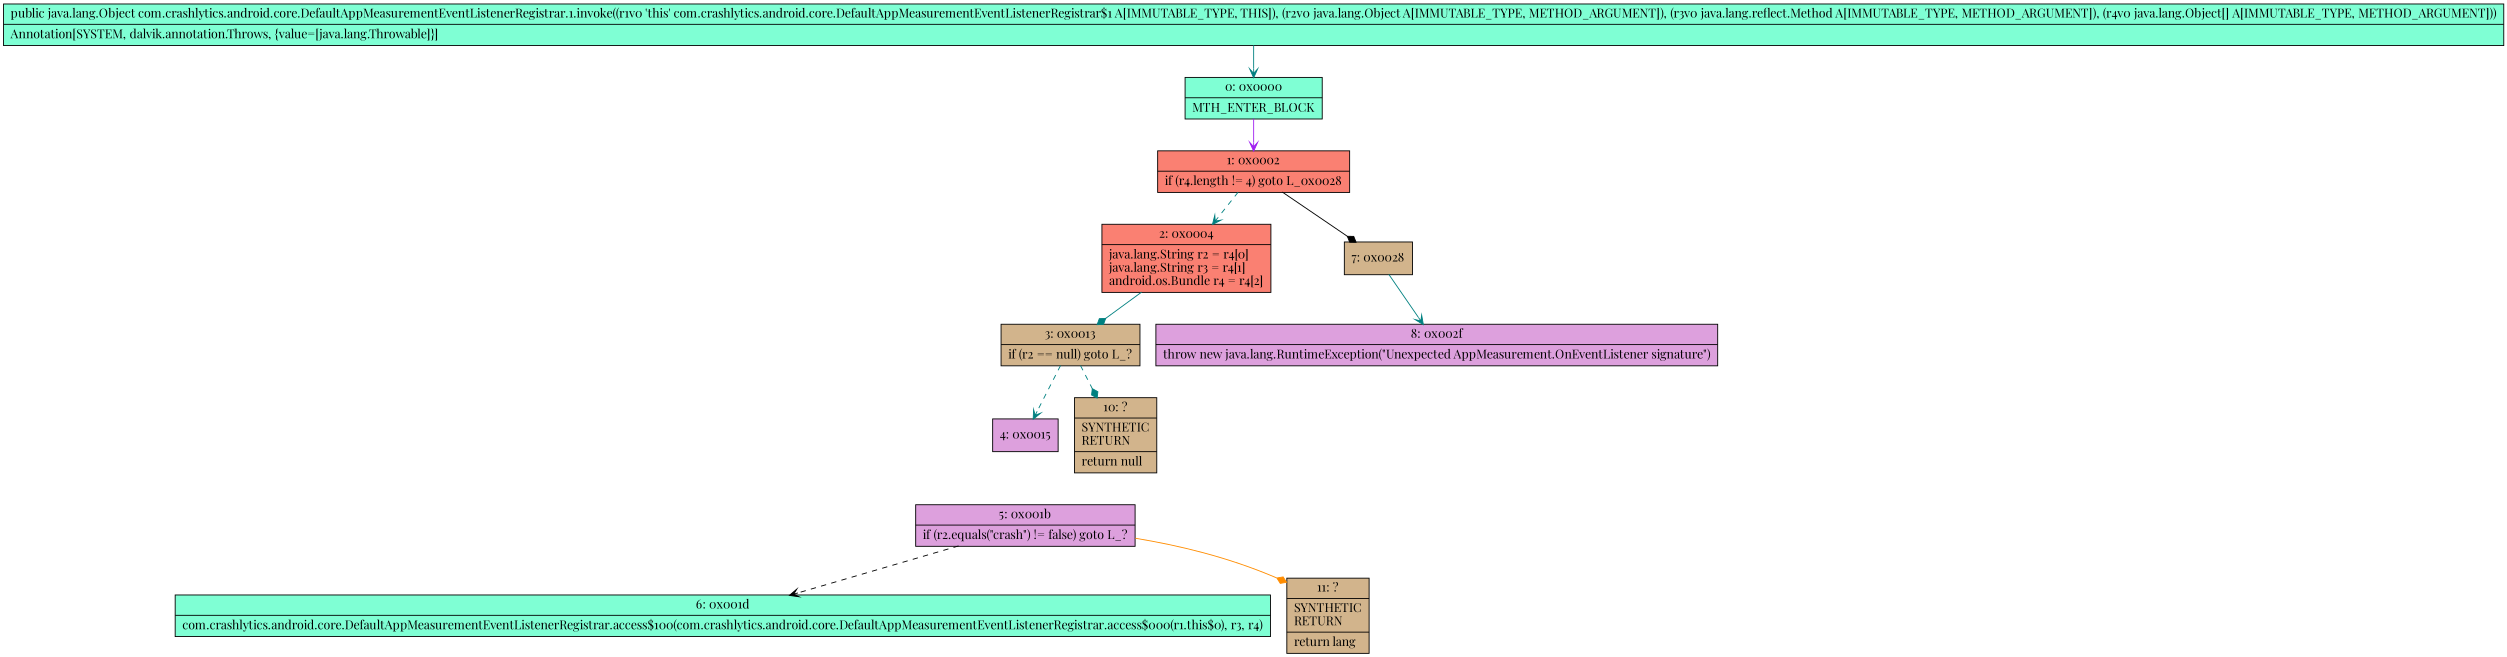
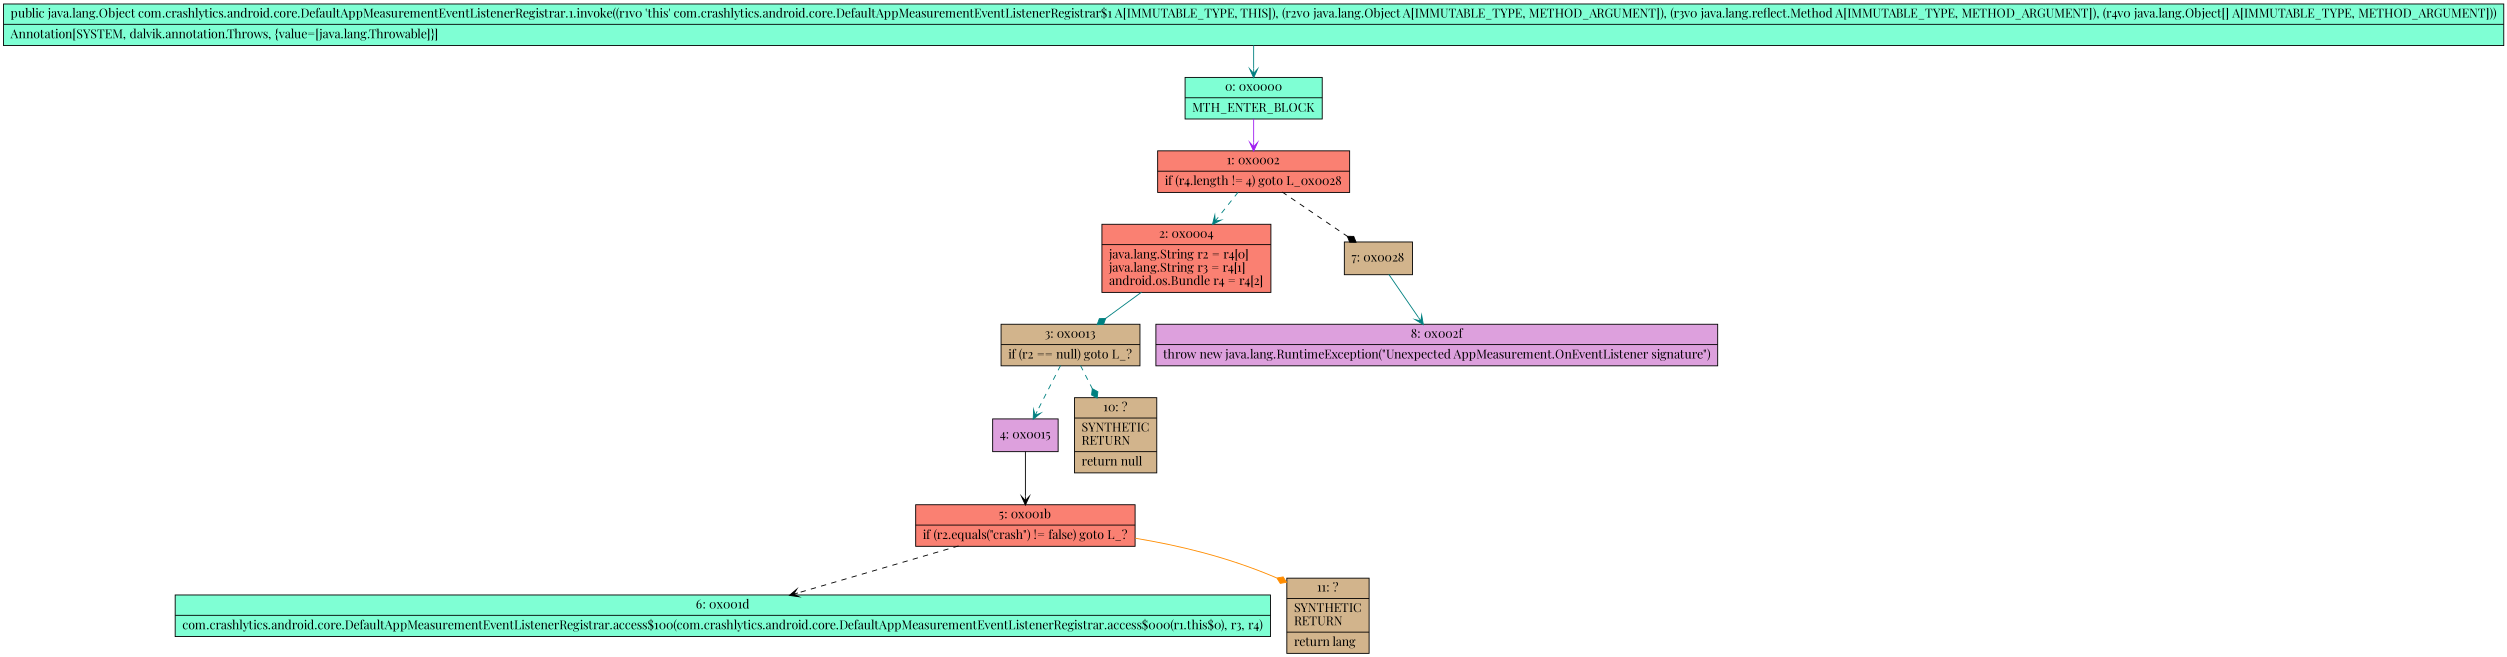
edge "1: 0x0002" -> "7: 0x0028": style solid -> dashed
edge "4: 0x0015" -> "5: 0x001b": added
node "5: 0x001b": fillcolor plum -> salmon
